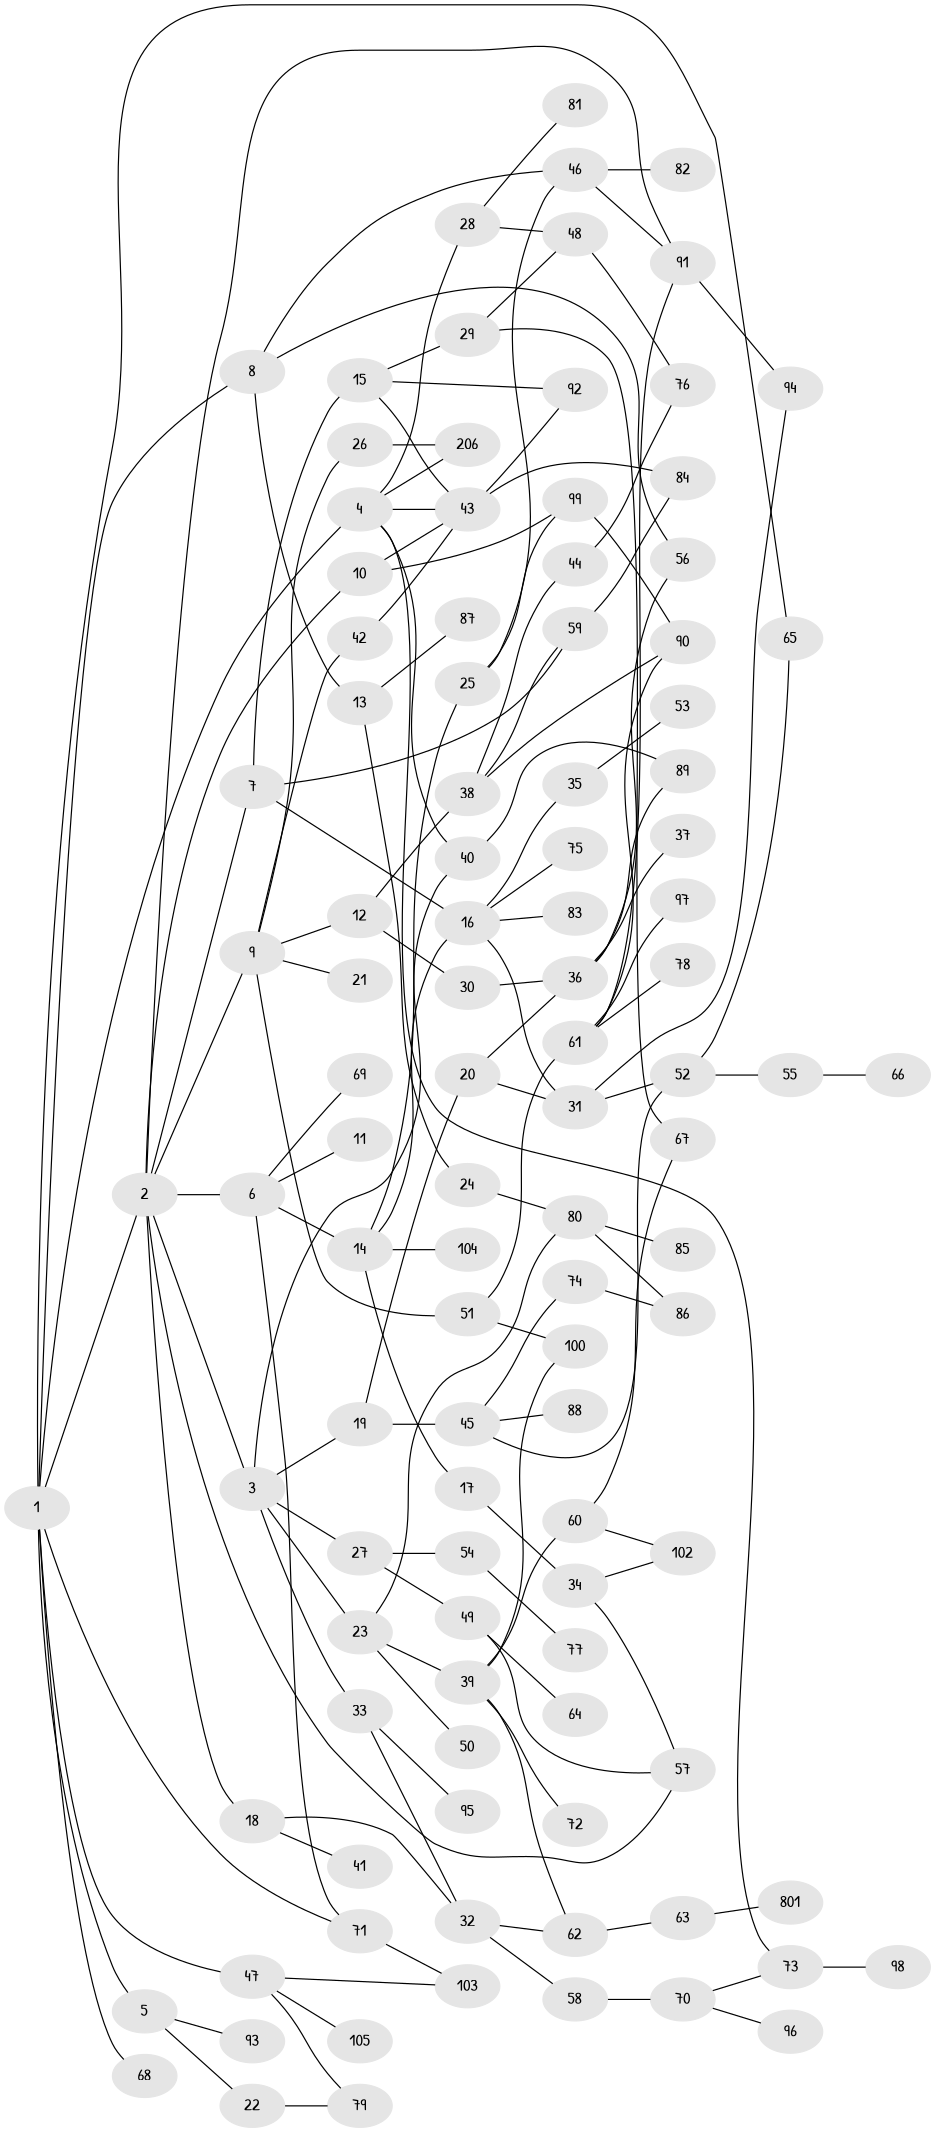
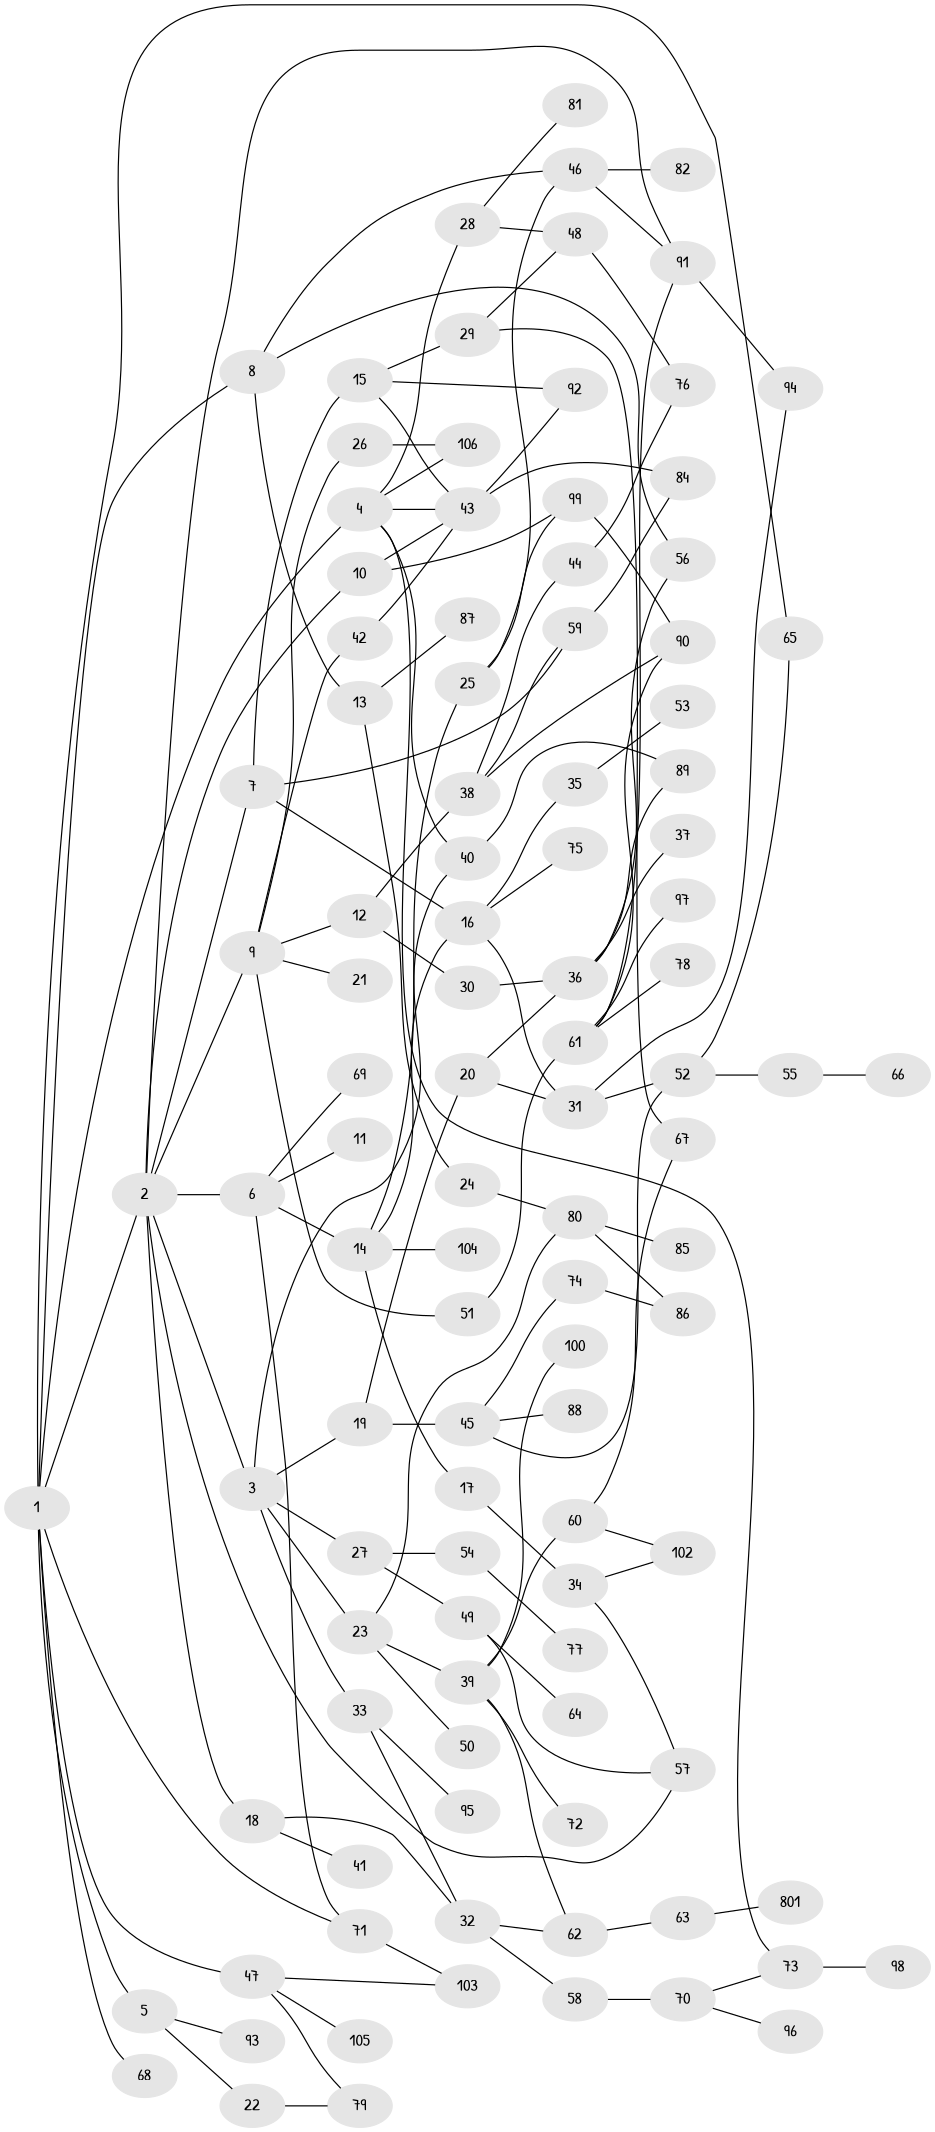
node "206": label "206" -> "106"
node "83": removed
edge "51" -- "100": removed
